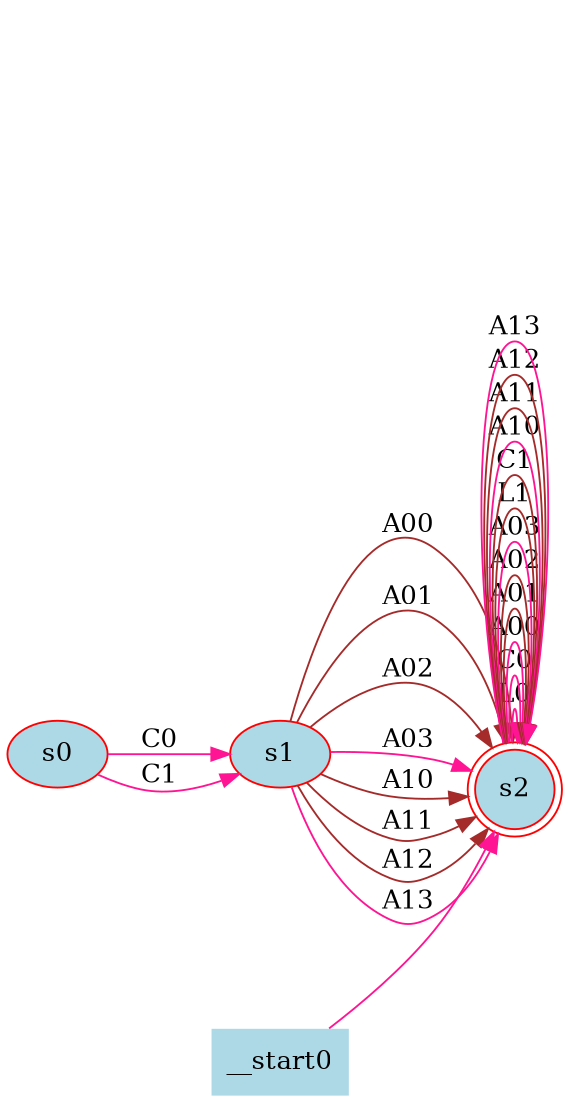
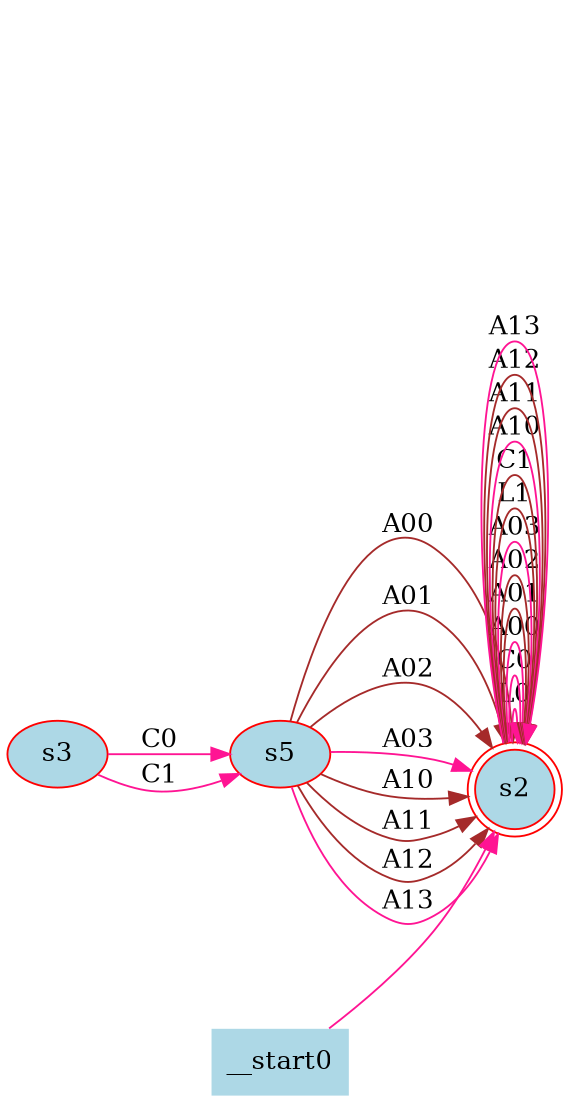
node "s0": label "s0" -> "s3"
node "s1": label "s1" -> "s5"
